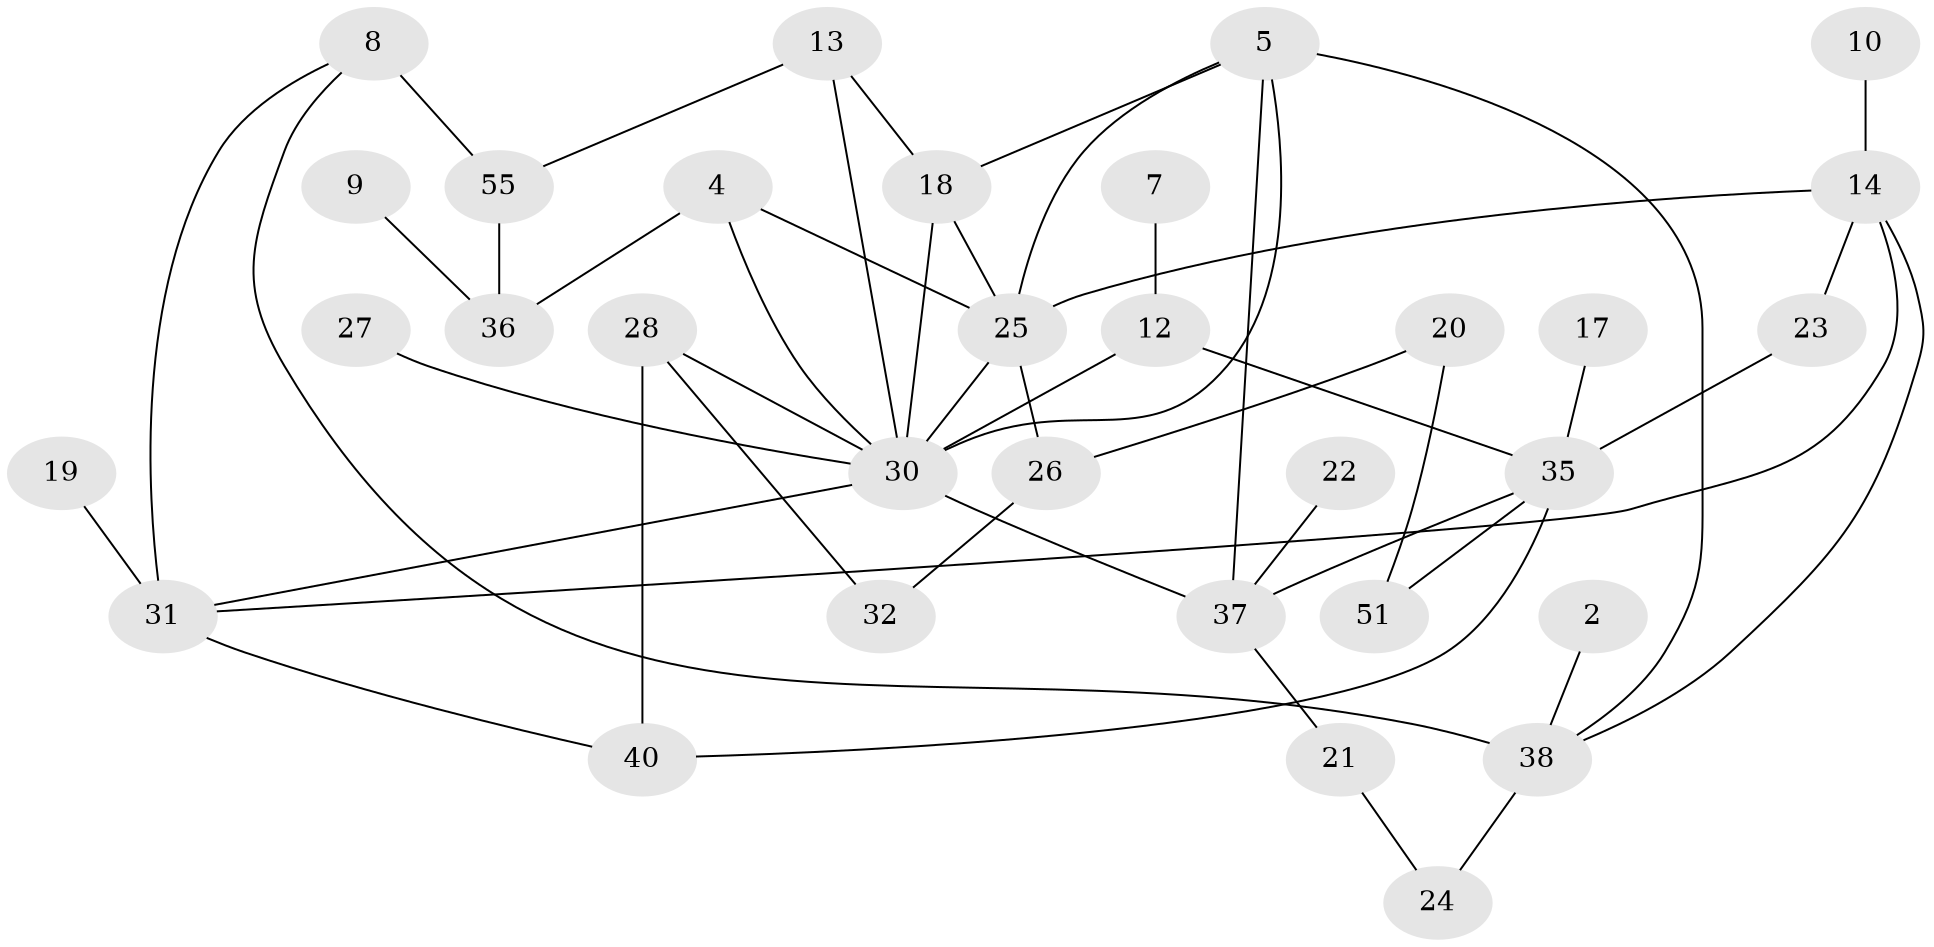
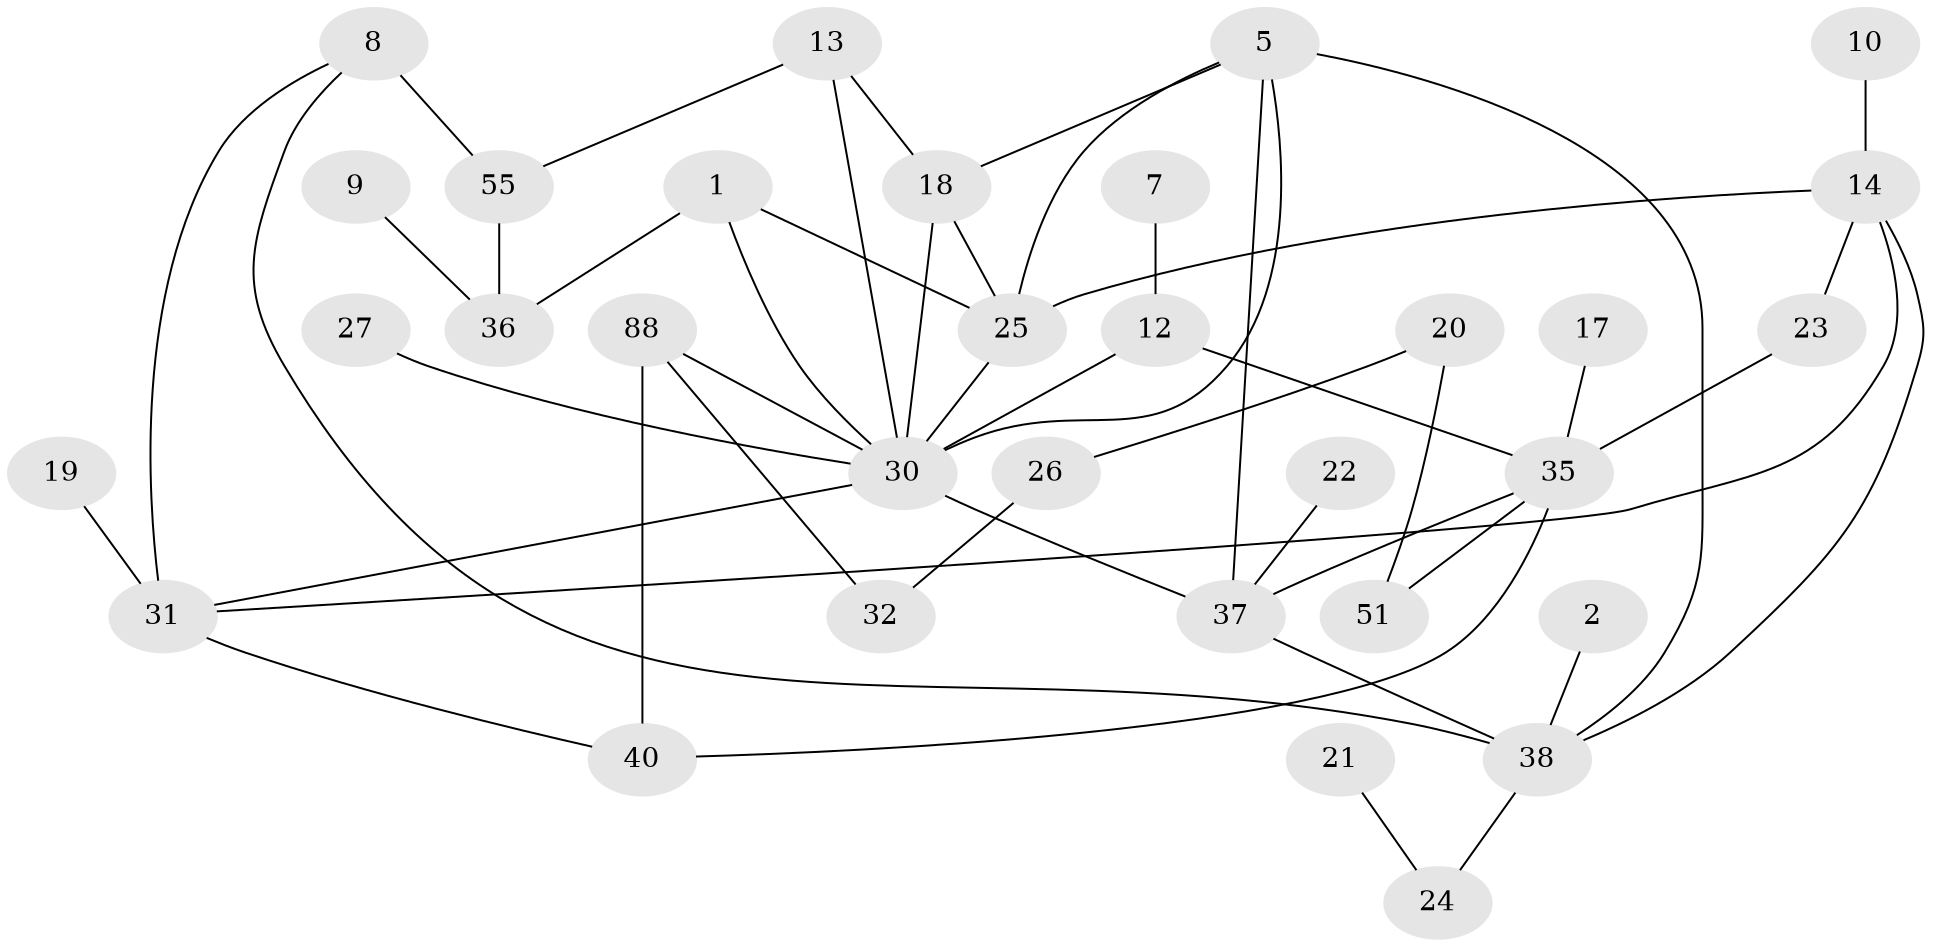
node "4": label "4" -> "1"
node "28": label "28" -> "88"
edge "25" -- "26": removed
edge "37" -- "21": now "37" -- "38"
